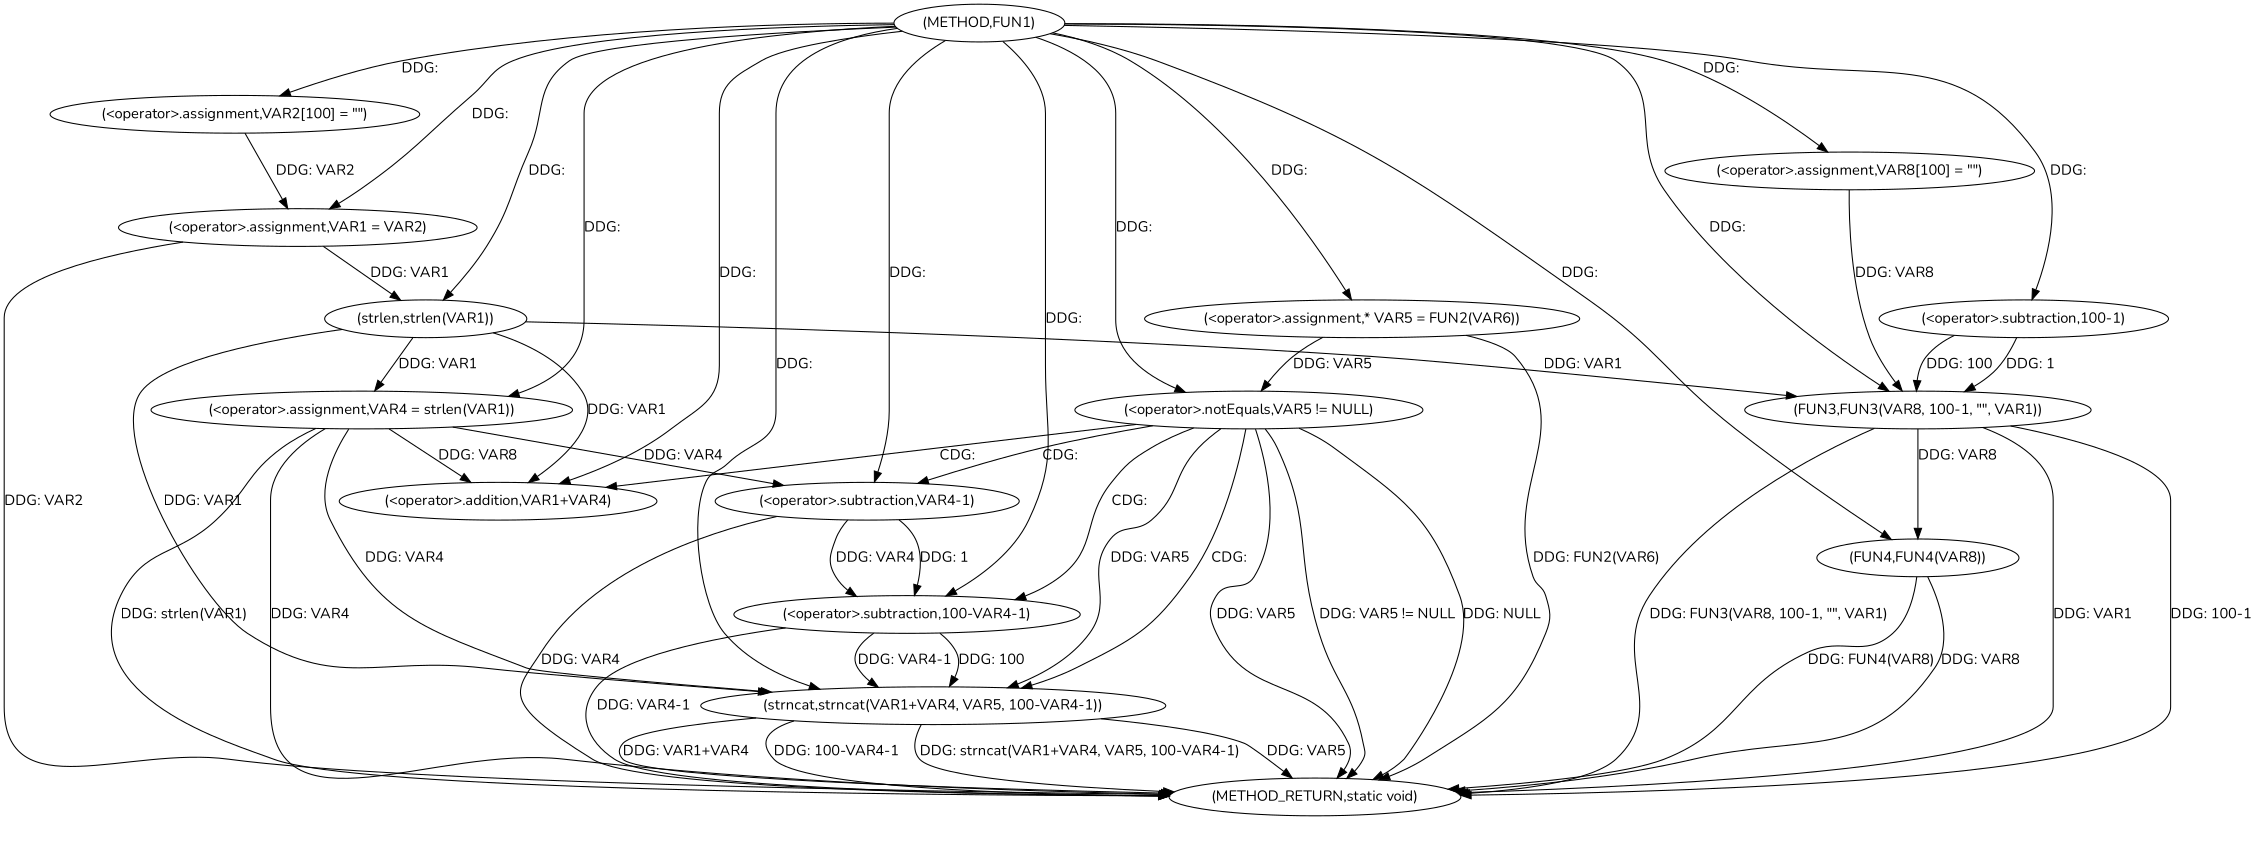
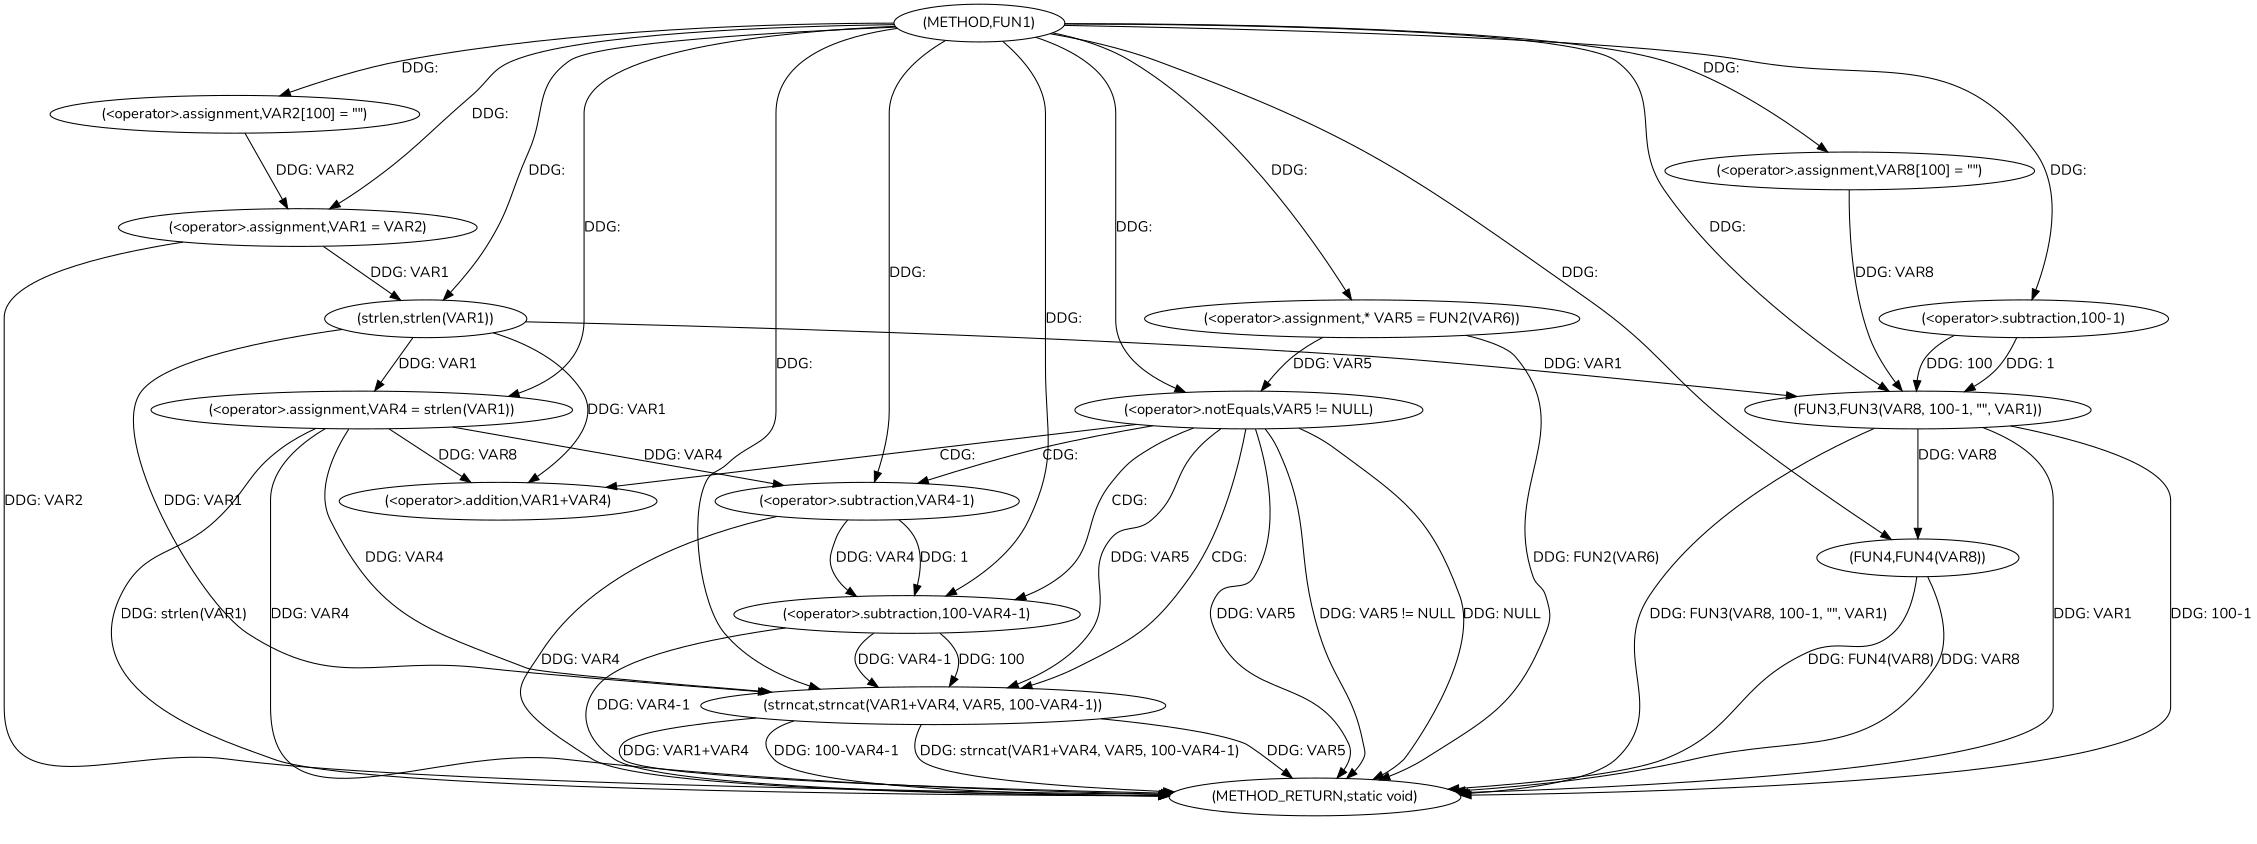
edge "(METHOD,FUN1)" -> "(<operator>.addition,VAR1+VAR4)": removed, label "DDG:"
